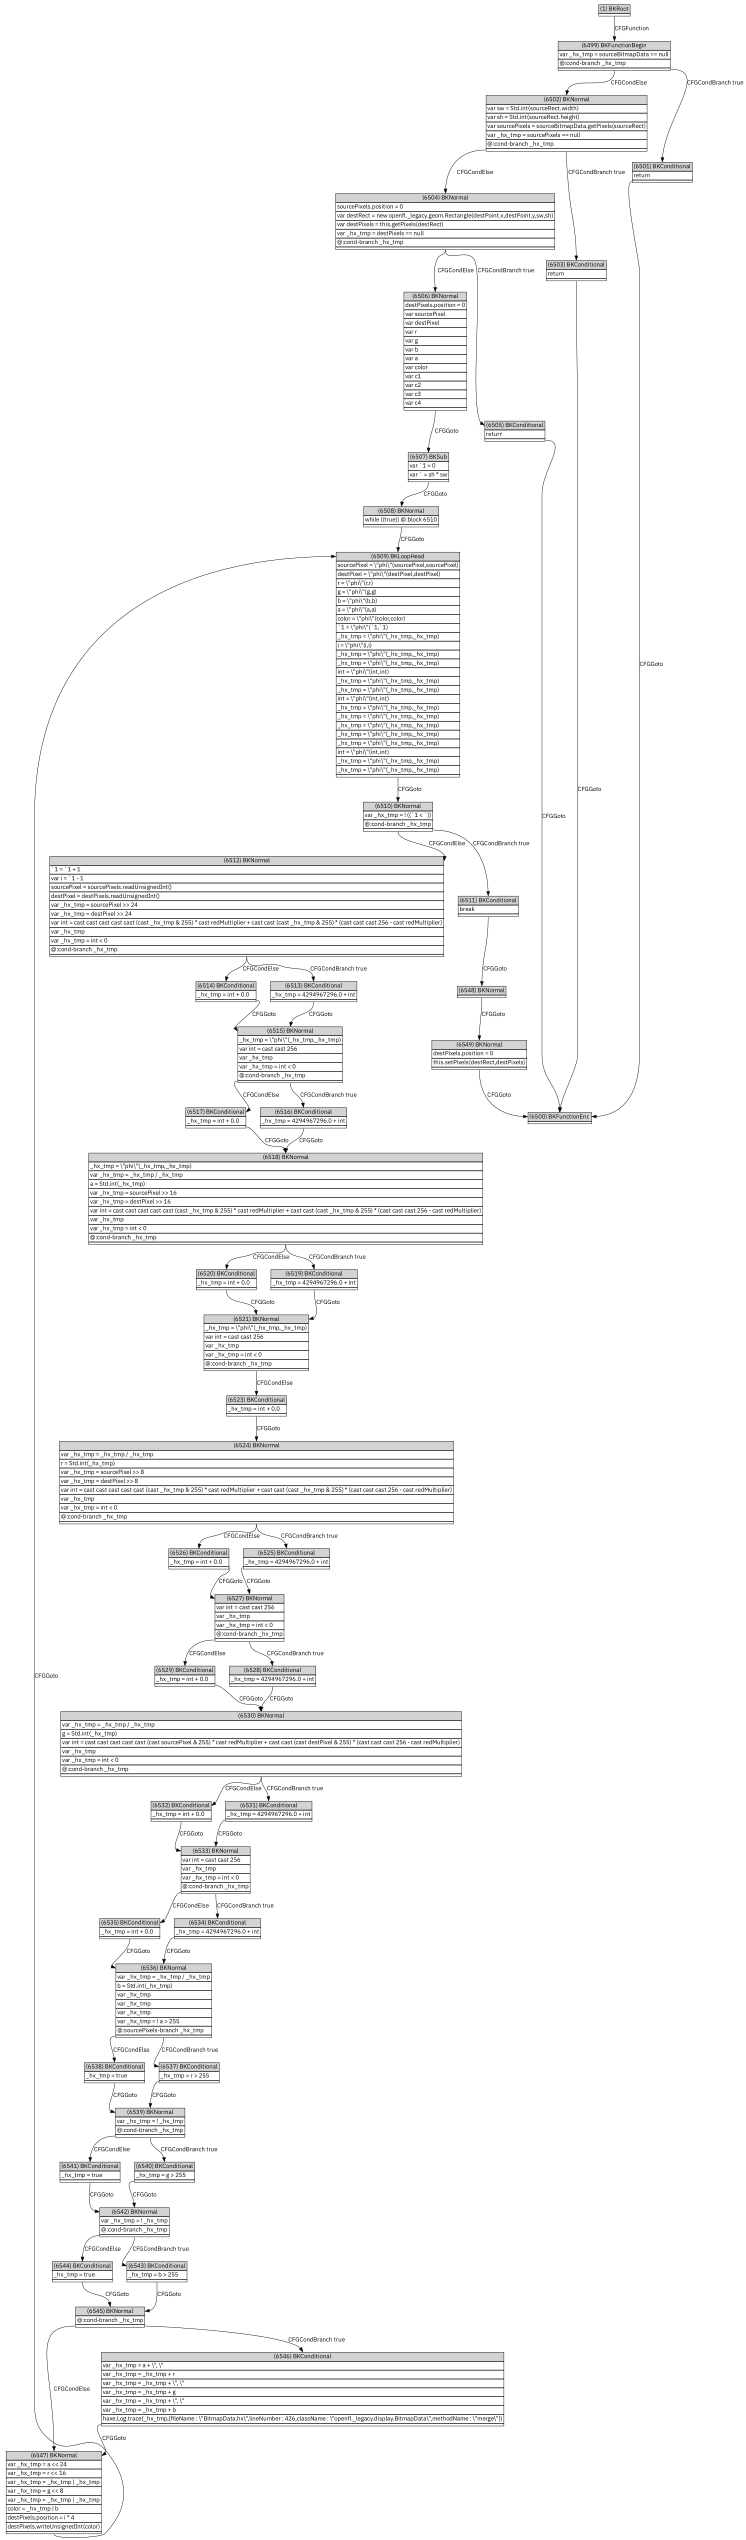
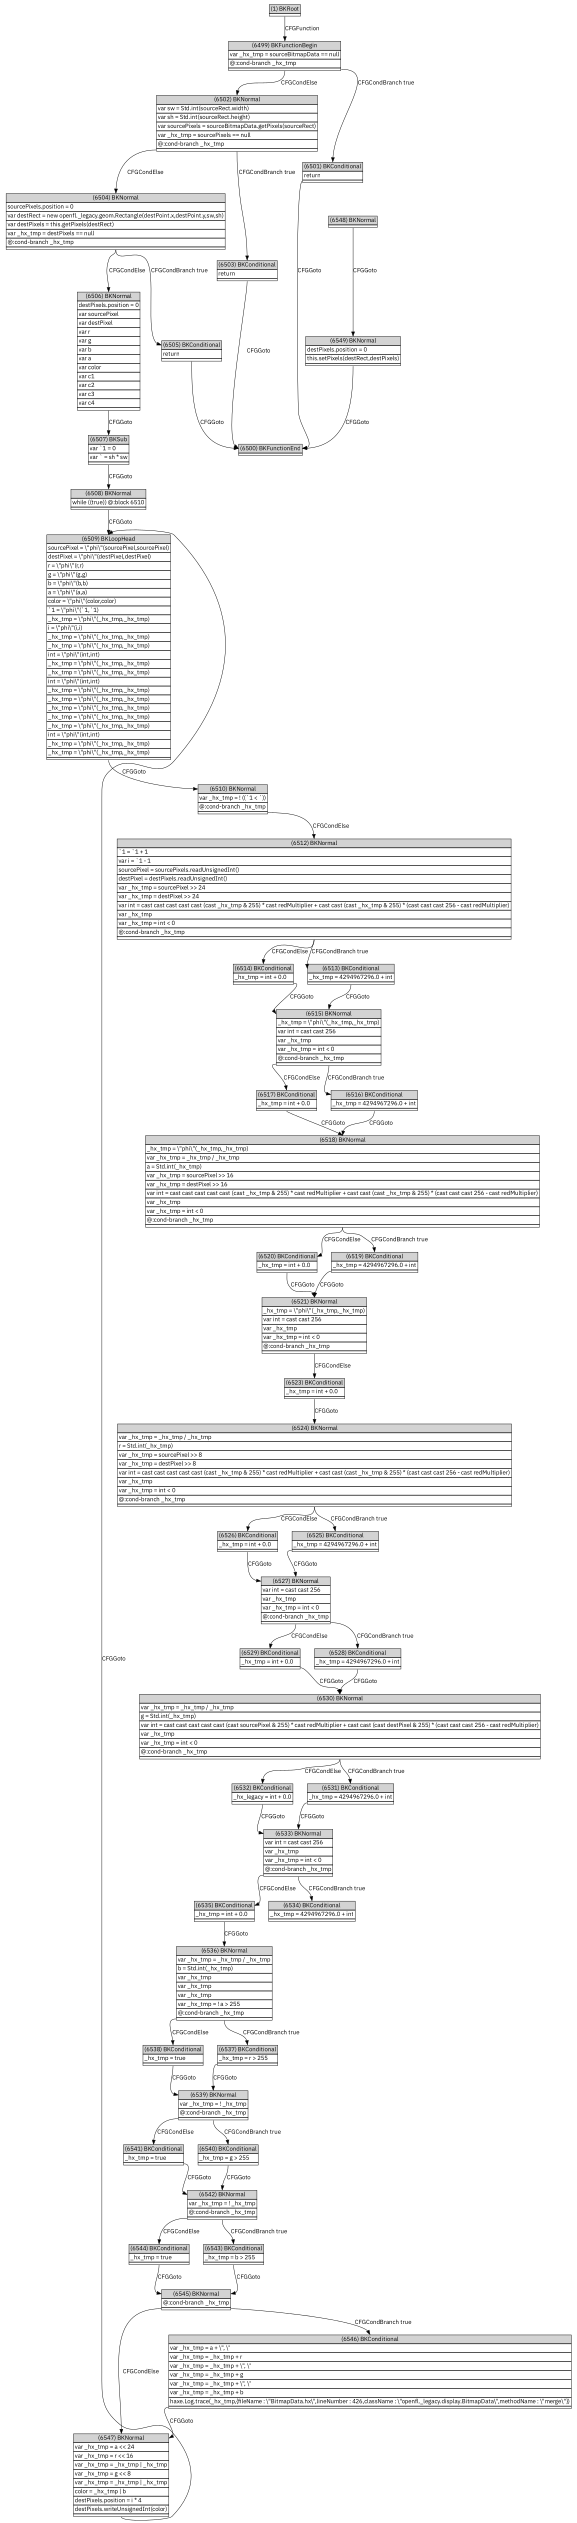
node "(6511) BKConditional": removed
node "(6532) BKConditional": text "_hx_tmp = int + 0.0" -> "_hx_legacy = int + 0.0"
edge "(6534) BKConditional" -> "(6536) BKNormal": removed, label "CFGGoto"
node "(6536) BKNormal": text "@:sourcePixels-branch _hx_tmp" -> "@:cond-branch _hx_tmp"
